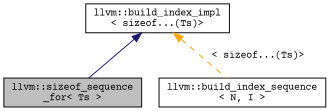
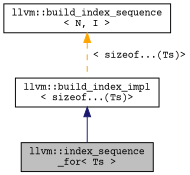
edge "llvm::build_index_sequence < N, I >" -> "llvm::build_index_impl < sizeof...(Ts)>": reversed
node "llvm::sizeof_sequence _for< Ts >": label "llvm::sizeof_sequence _for< Ts >" -> "llvm::index_sequence _for< Ts >"
